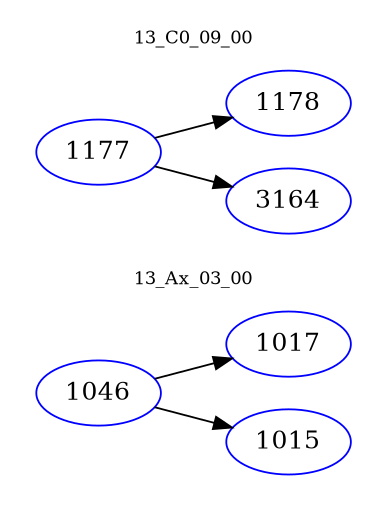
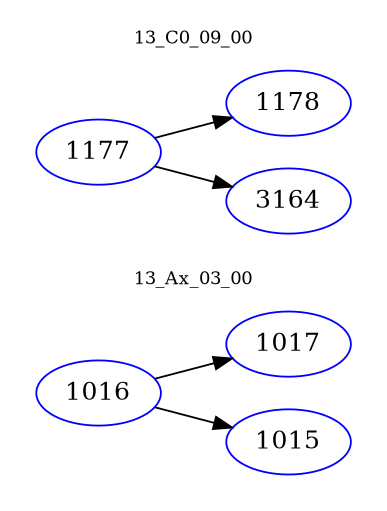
node "1046": label "1046" -> "1016"
